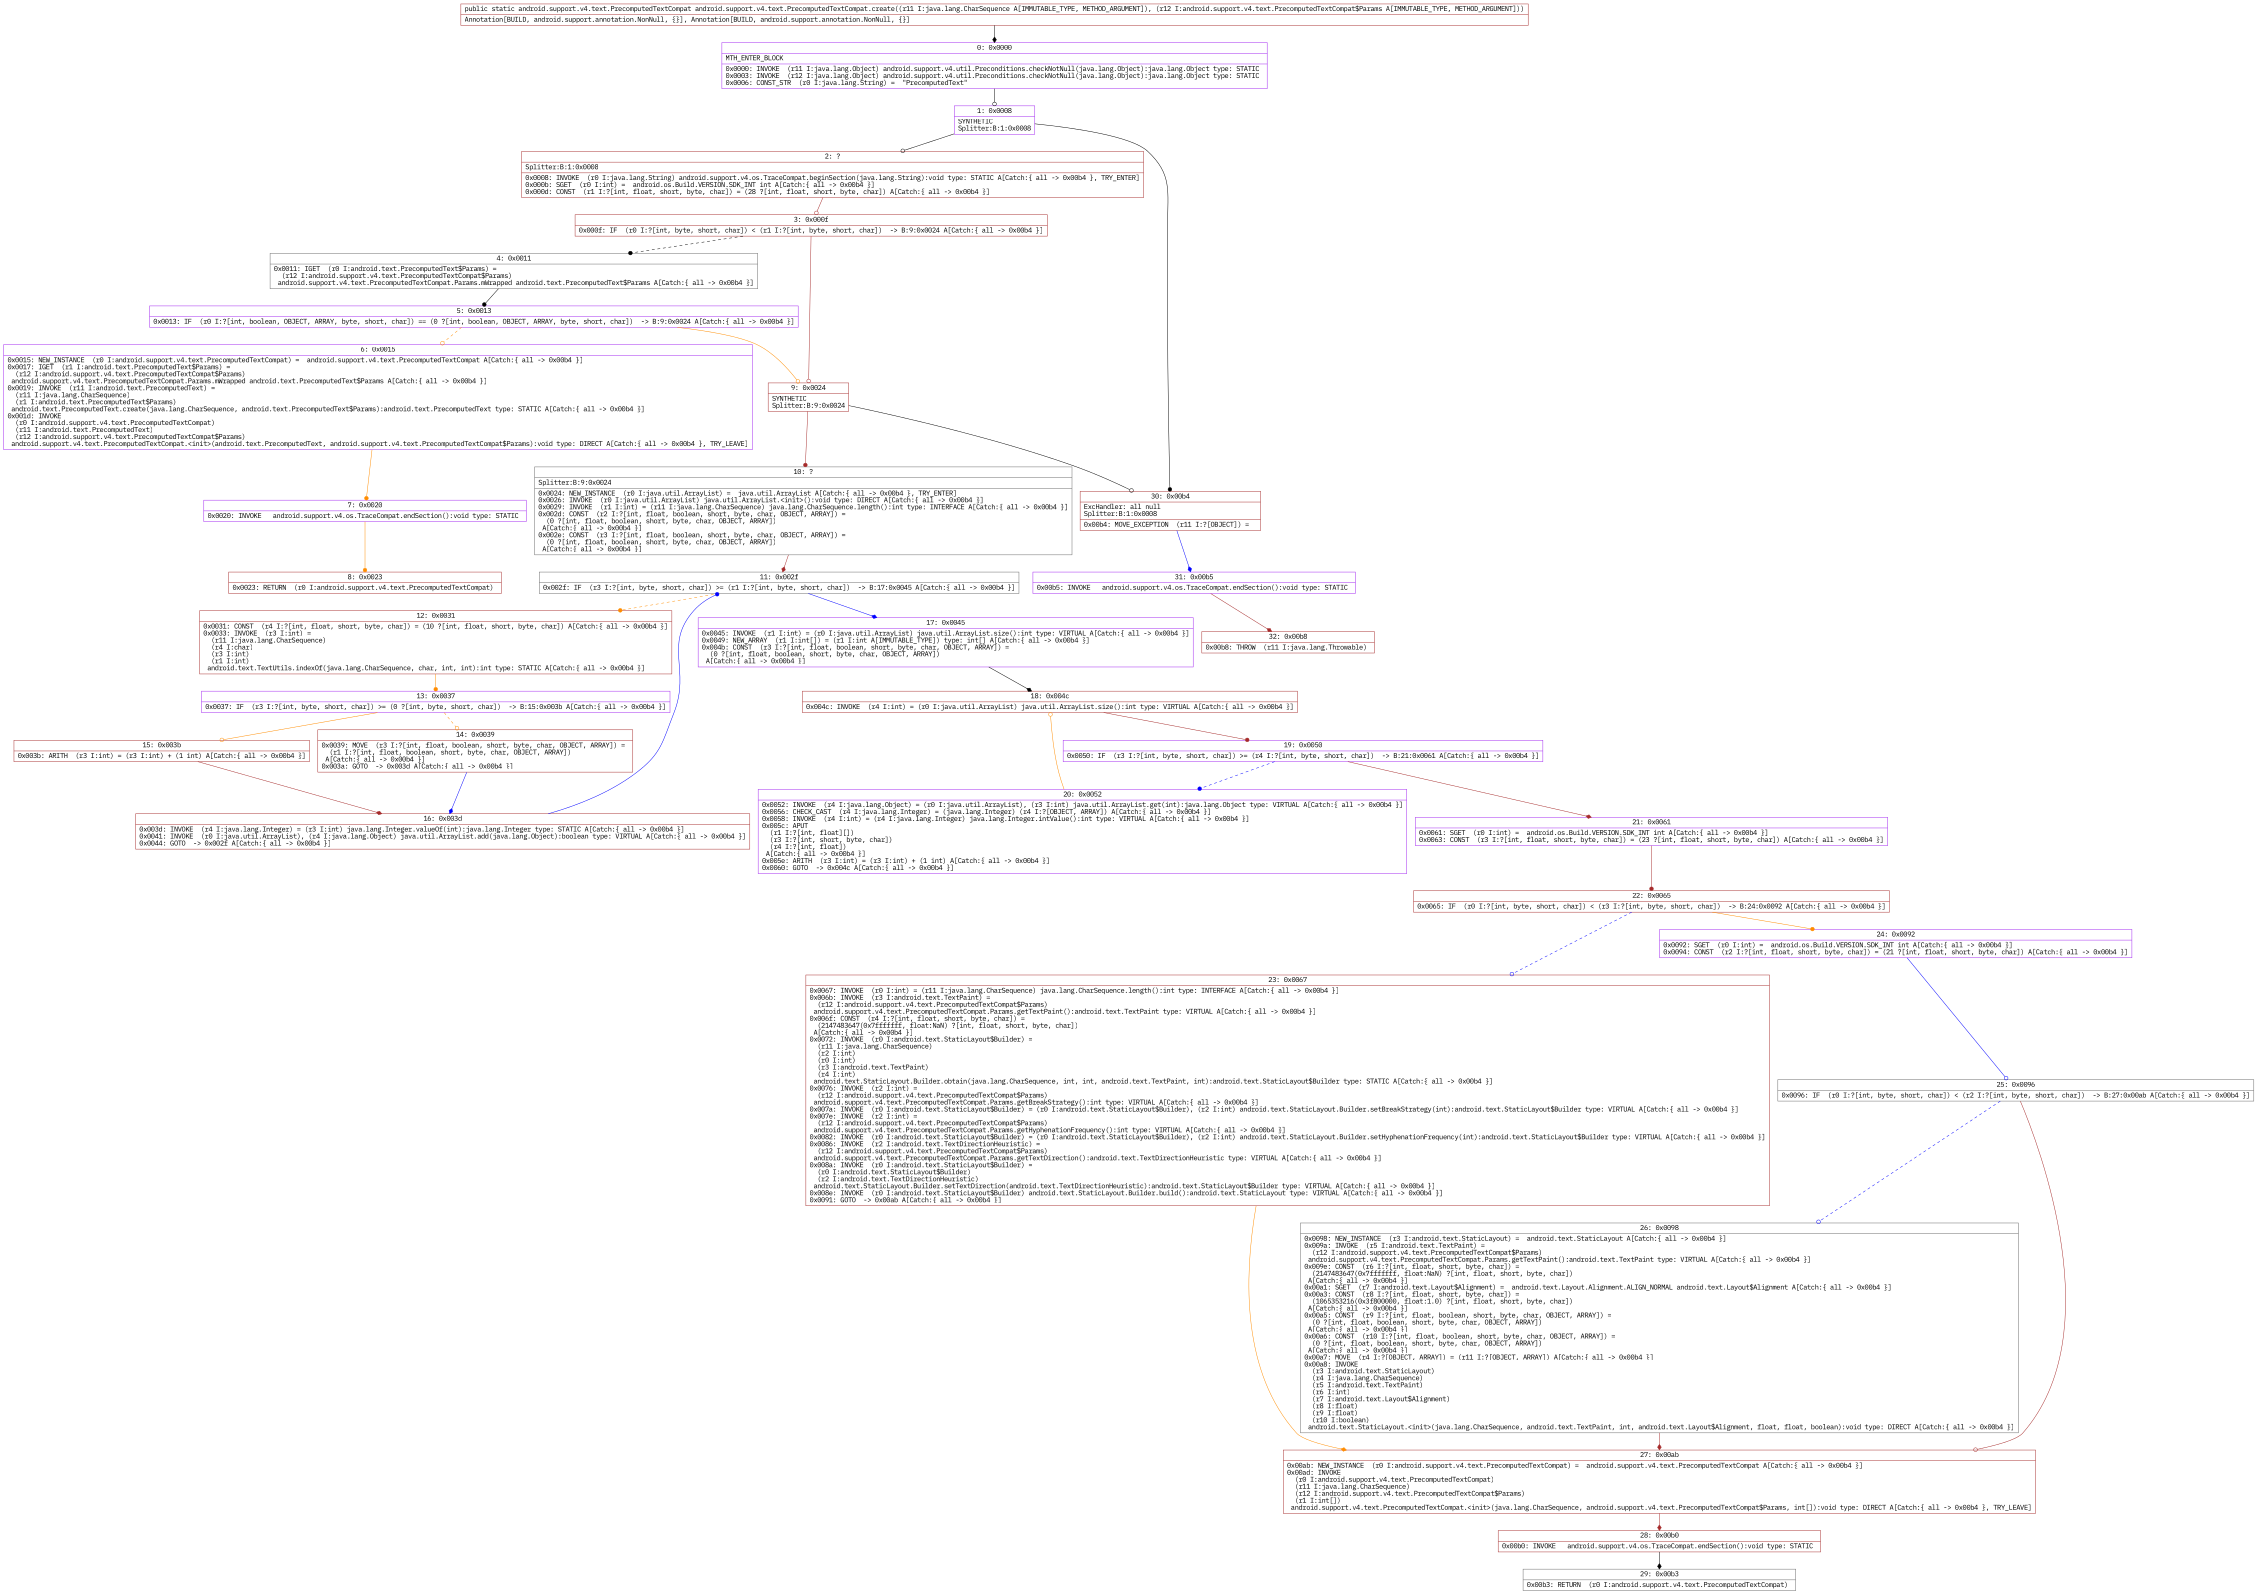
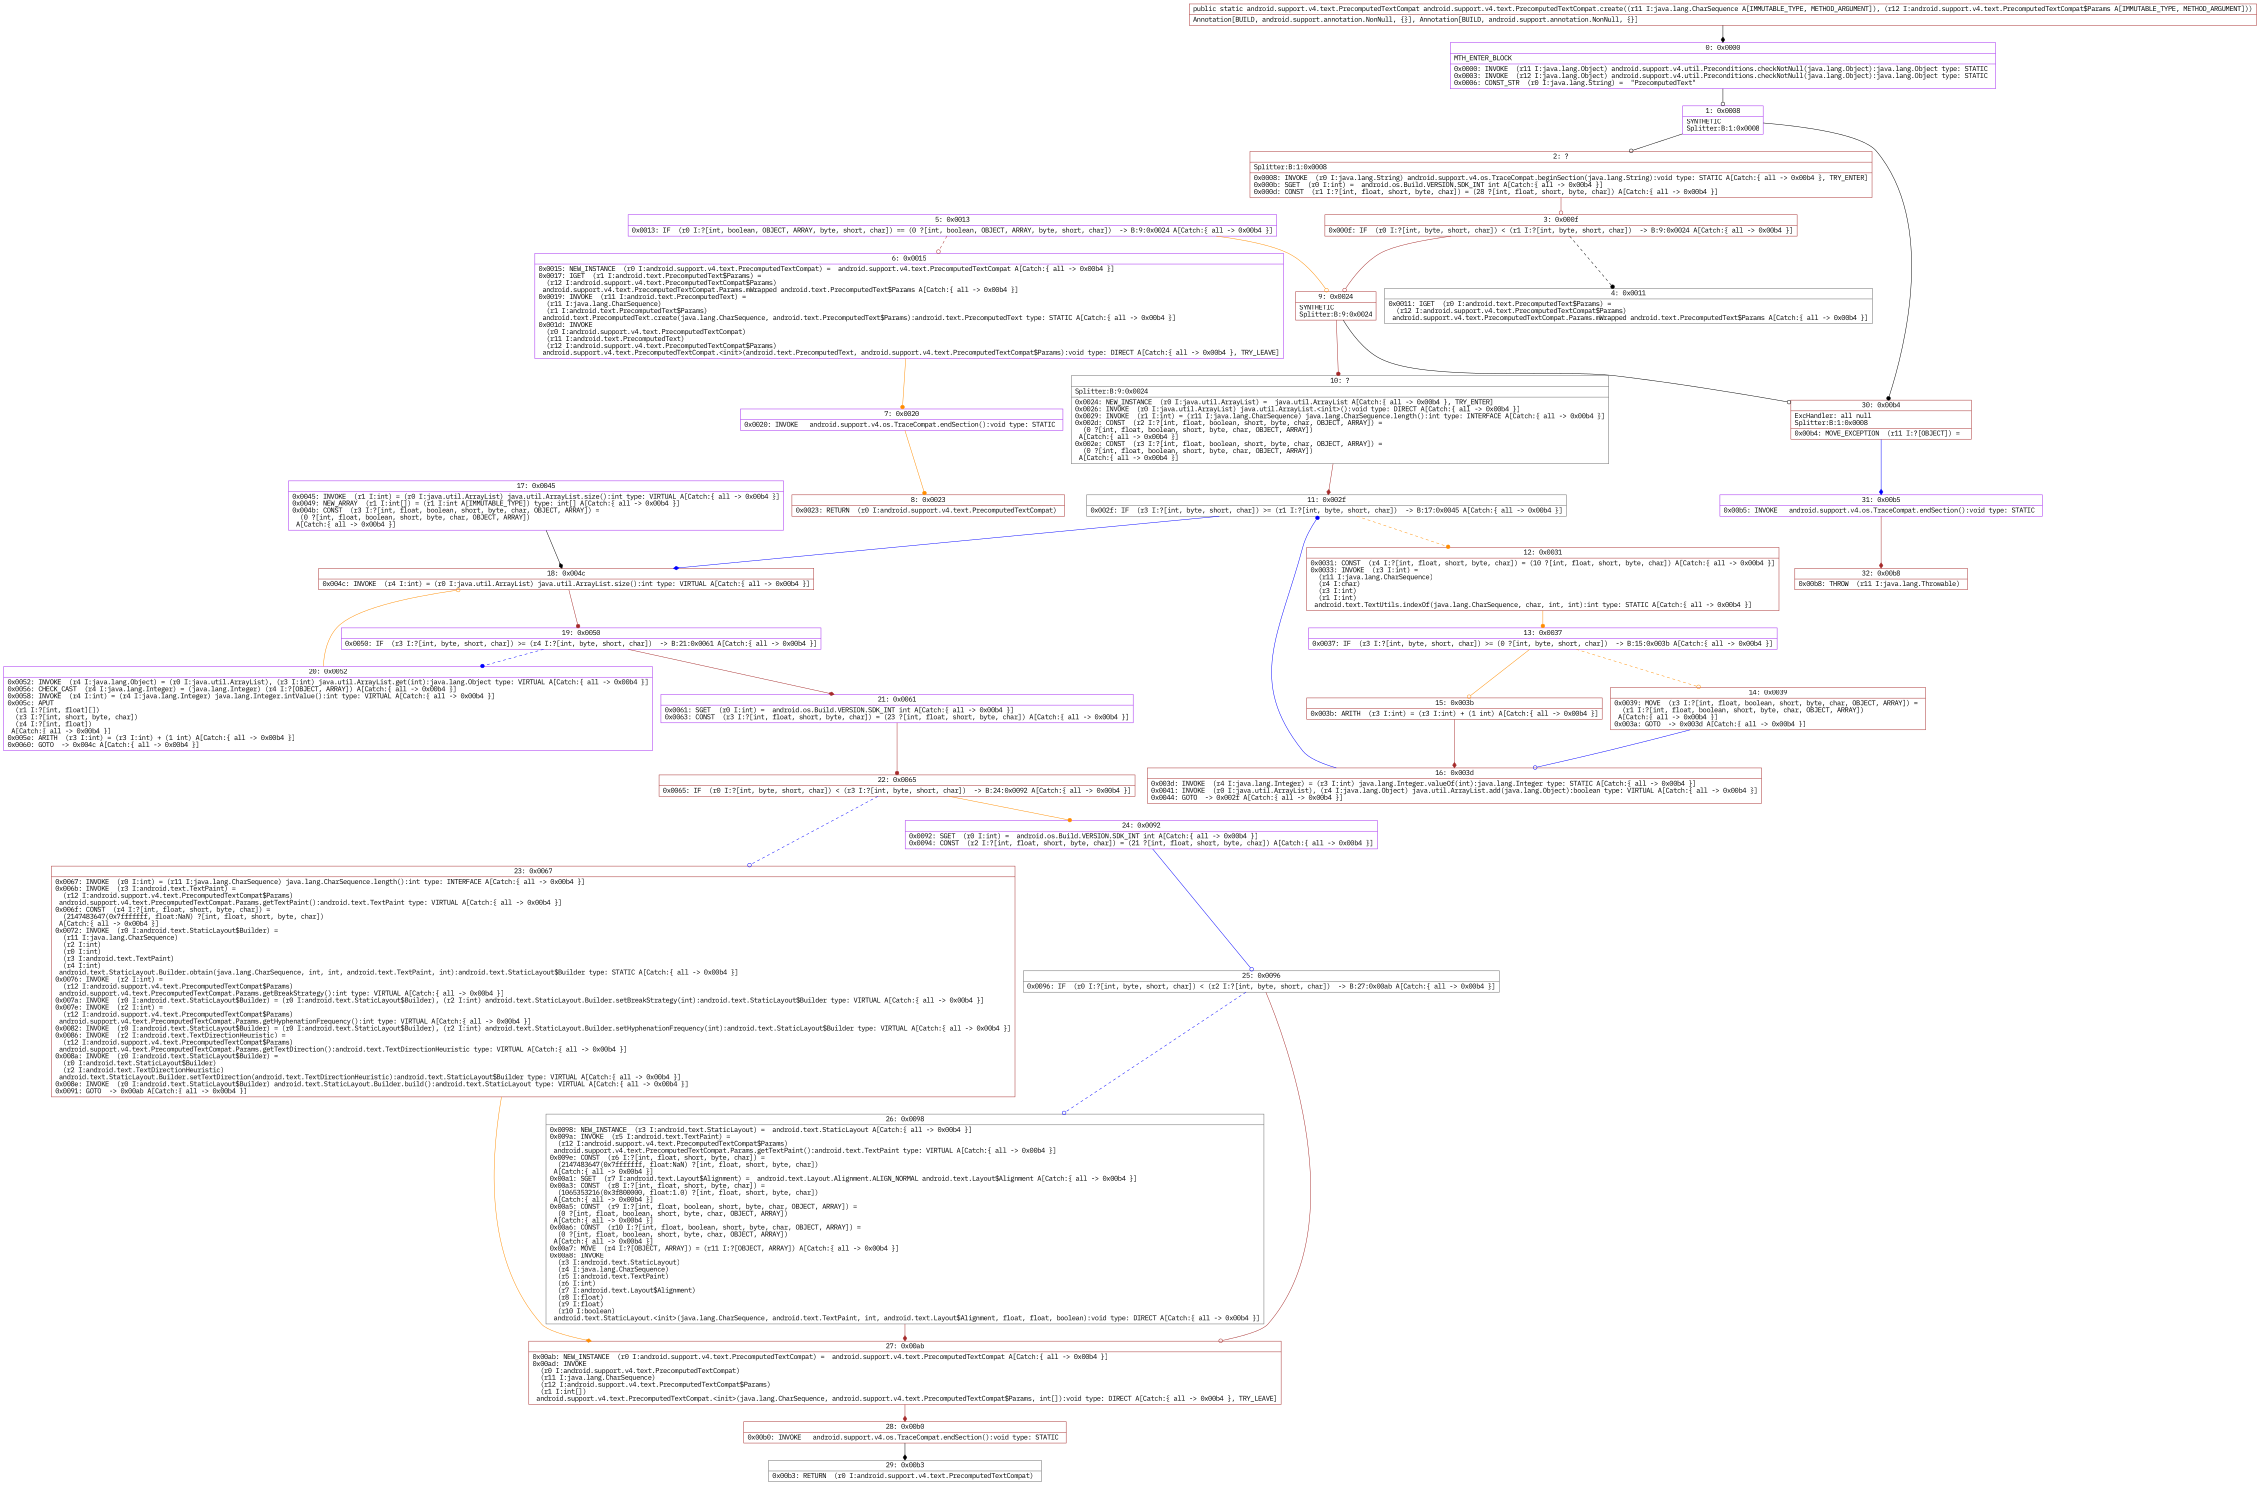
edge "4: 0x0011" -> "5: 0x0013": removed
edge "5: 0x0013" -> "6: 0x0015": color darkorange -> brown
edge "11: 0x002f" -> "17: 0x0045": now "11: 0x002f" -> "18: 0x004c"
edge "14: 0x0039" -> "16: 0x003d": arrowhead diamond -> odot
